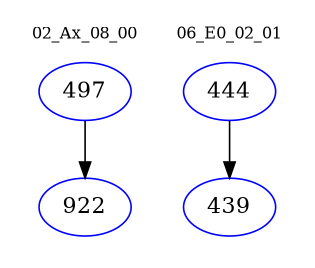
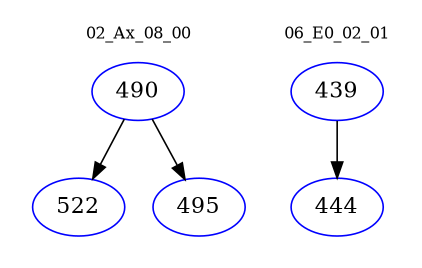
node "497": label "497" -> "490"
edge "444" -> "439": reversed
node "922": label "922" -> "522"
node "495": added
